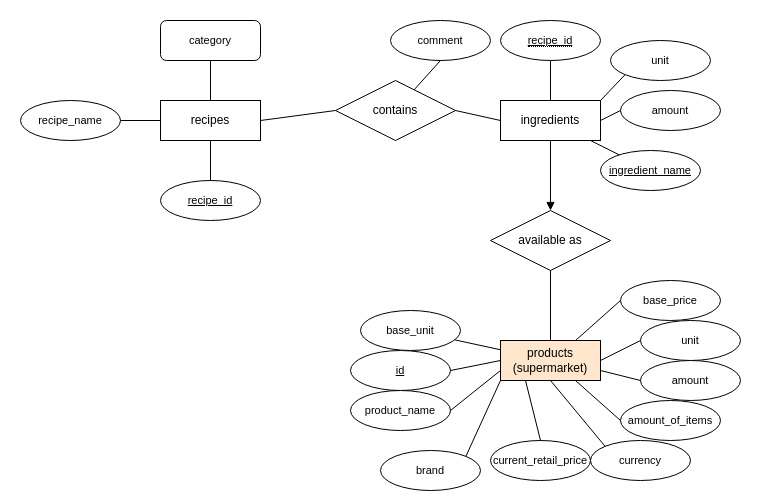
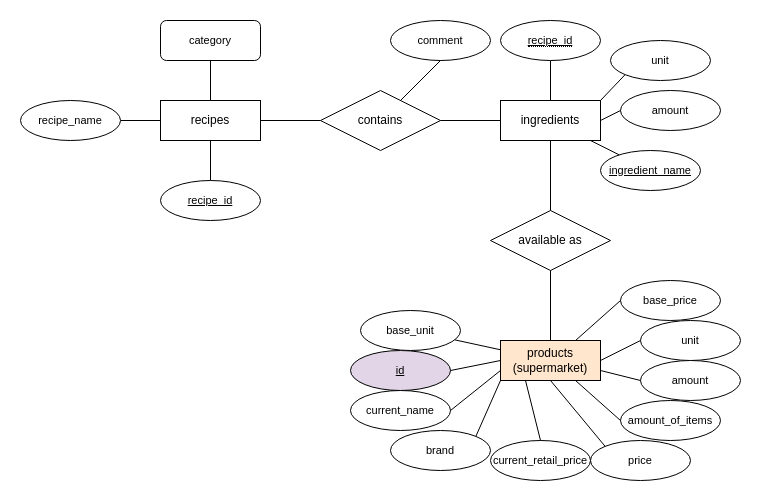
node "contains": moved (396, 111) -> (381, 121)
edge "ingredients" -> "available as": arrowhead block -> none
node "id": fillcolor #ffffff -> #e1d5e7
node "product_name": label "product_name" -> "current_name"
node "currency": label "currency" -> "price"
node "brand": moved (431, 471) -> (441, 451)
